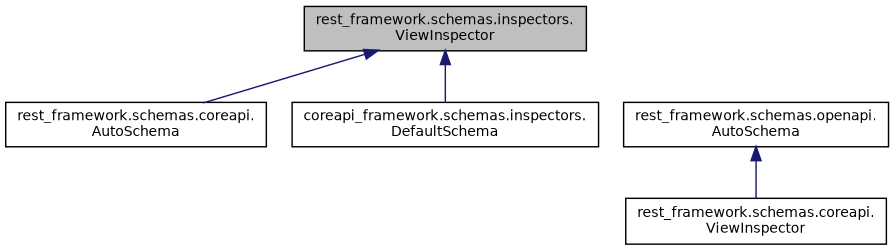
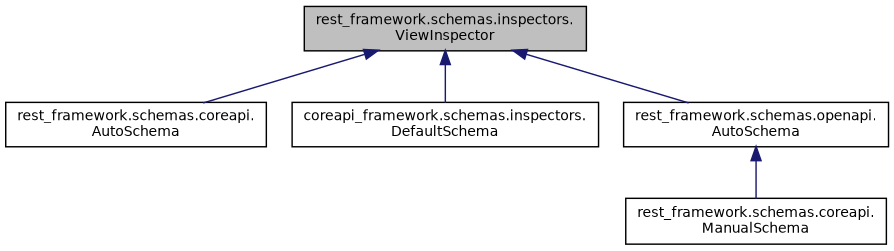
edge "rest_framework.schemas.openapi. AutoSchema" -> "rest_framework.schemas.inspectors. ViewInspector": added
node "rest_framework.schemas.coreapi. ViewInspector": label "rest_framework.schemas.coreapi. ViewInspector" -> "rest_framework.schemas.coreapi. ManualSchema"
